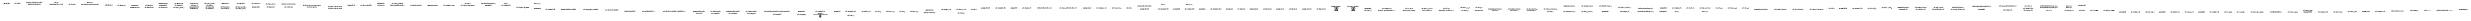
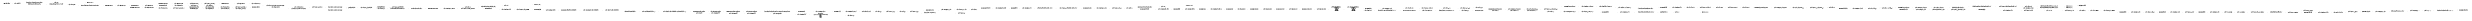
node "(<operator>.assignment,v10 = elems.rsn_ie - 2)": removed
